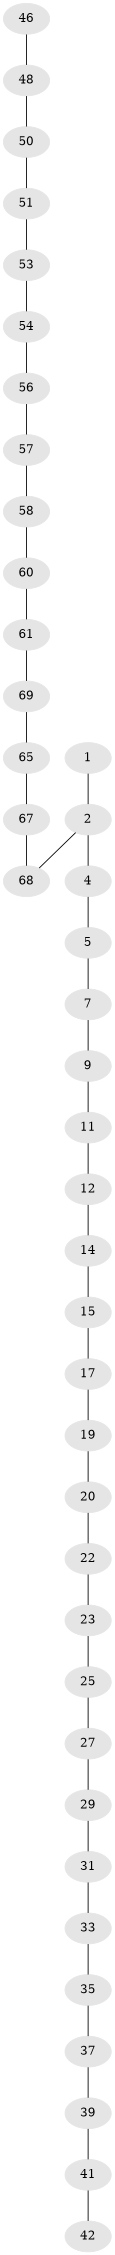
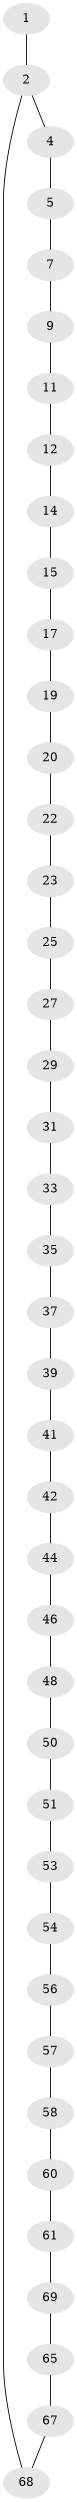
node "44": added
